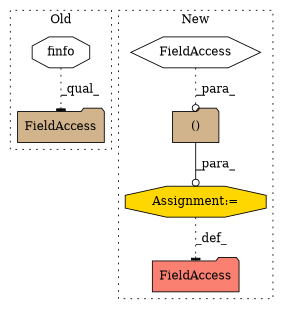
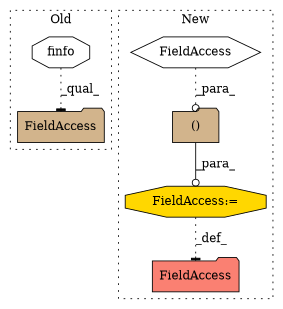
node "Assignment:=": label "Assignment:=" -> "FieldAccess:="
